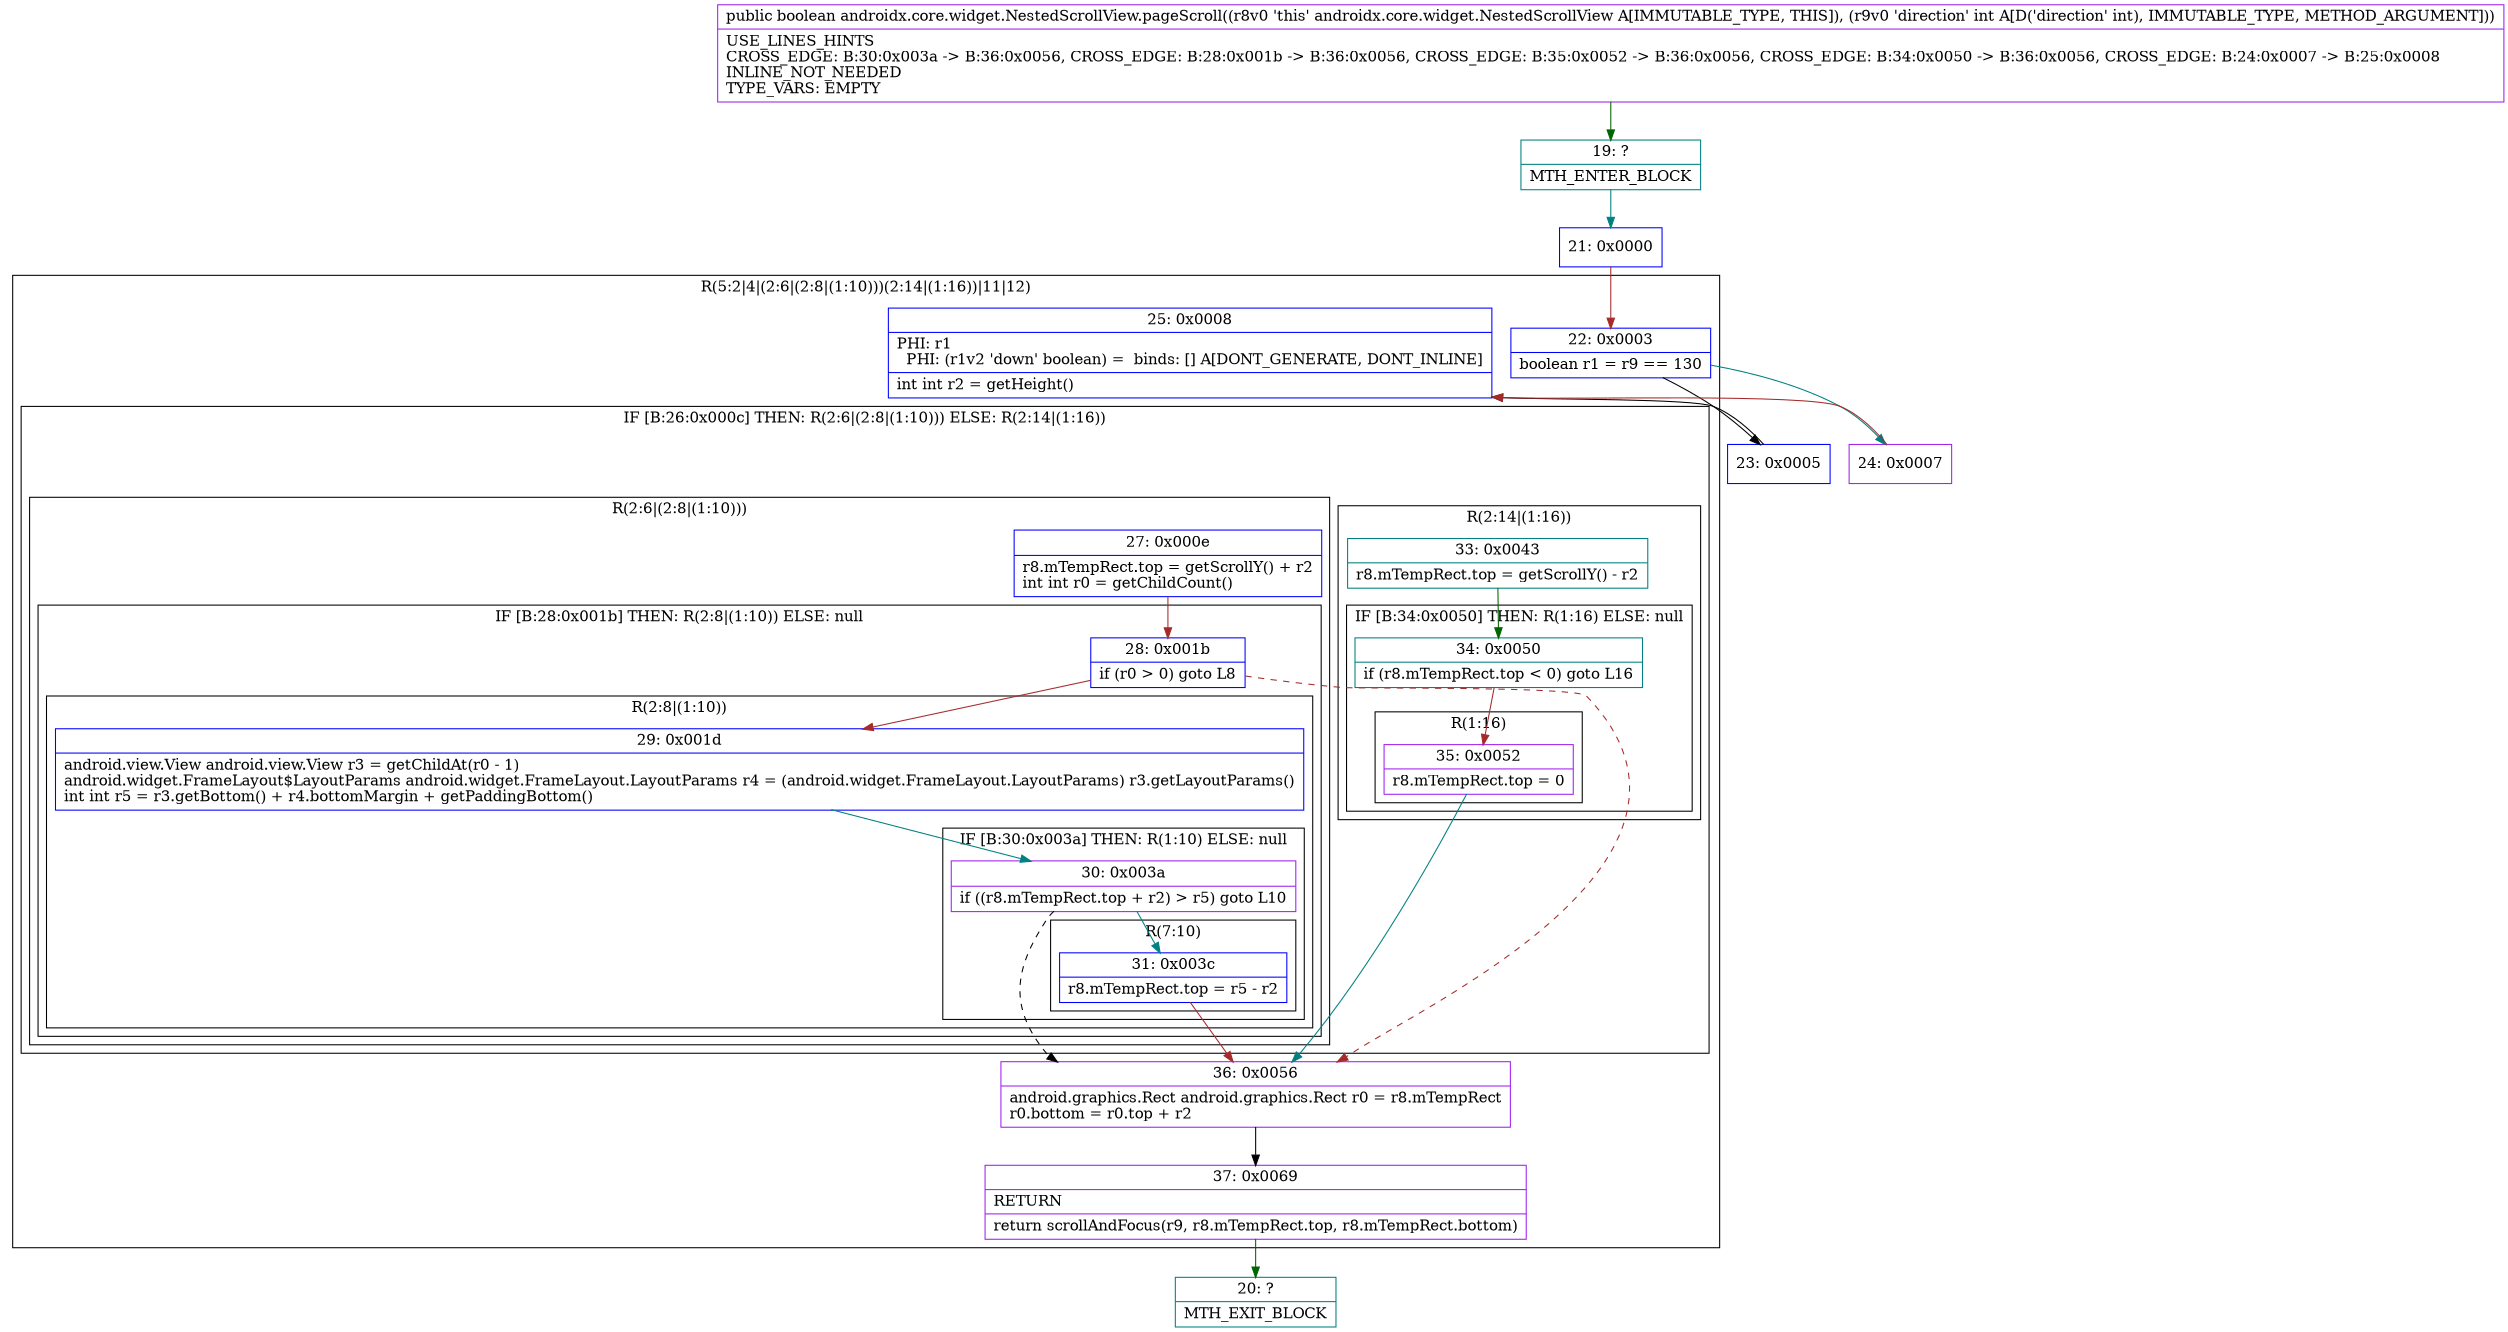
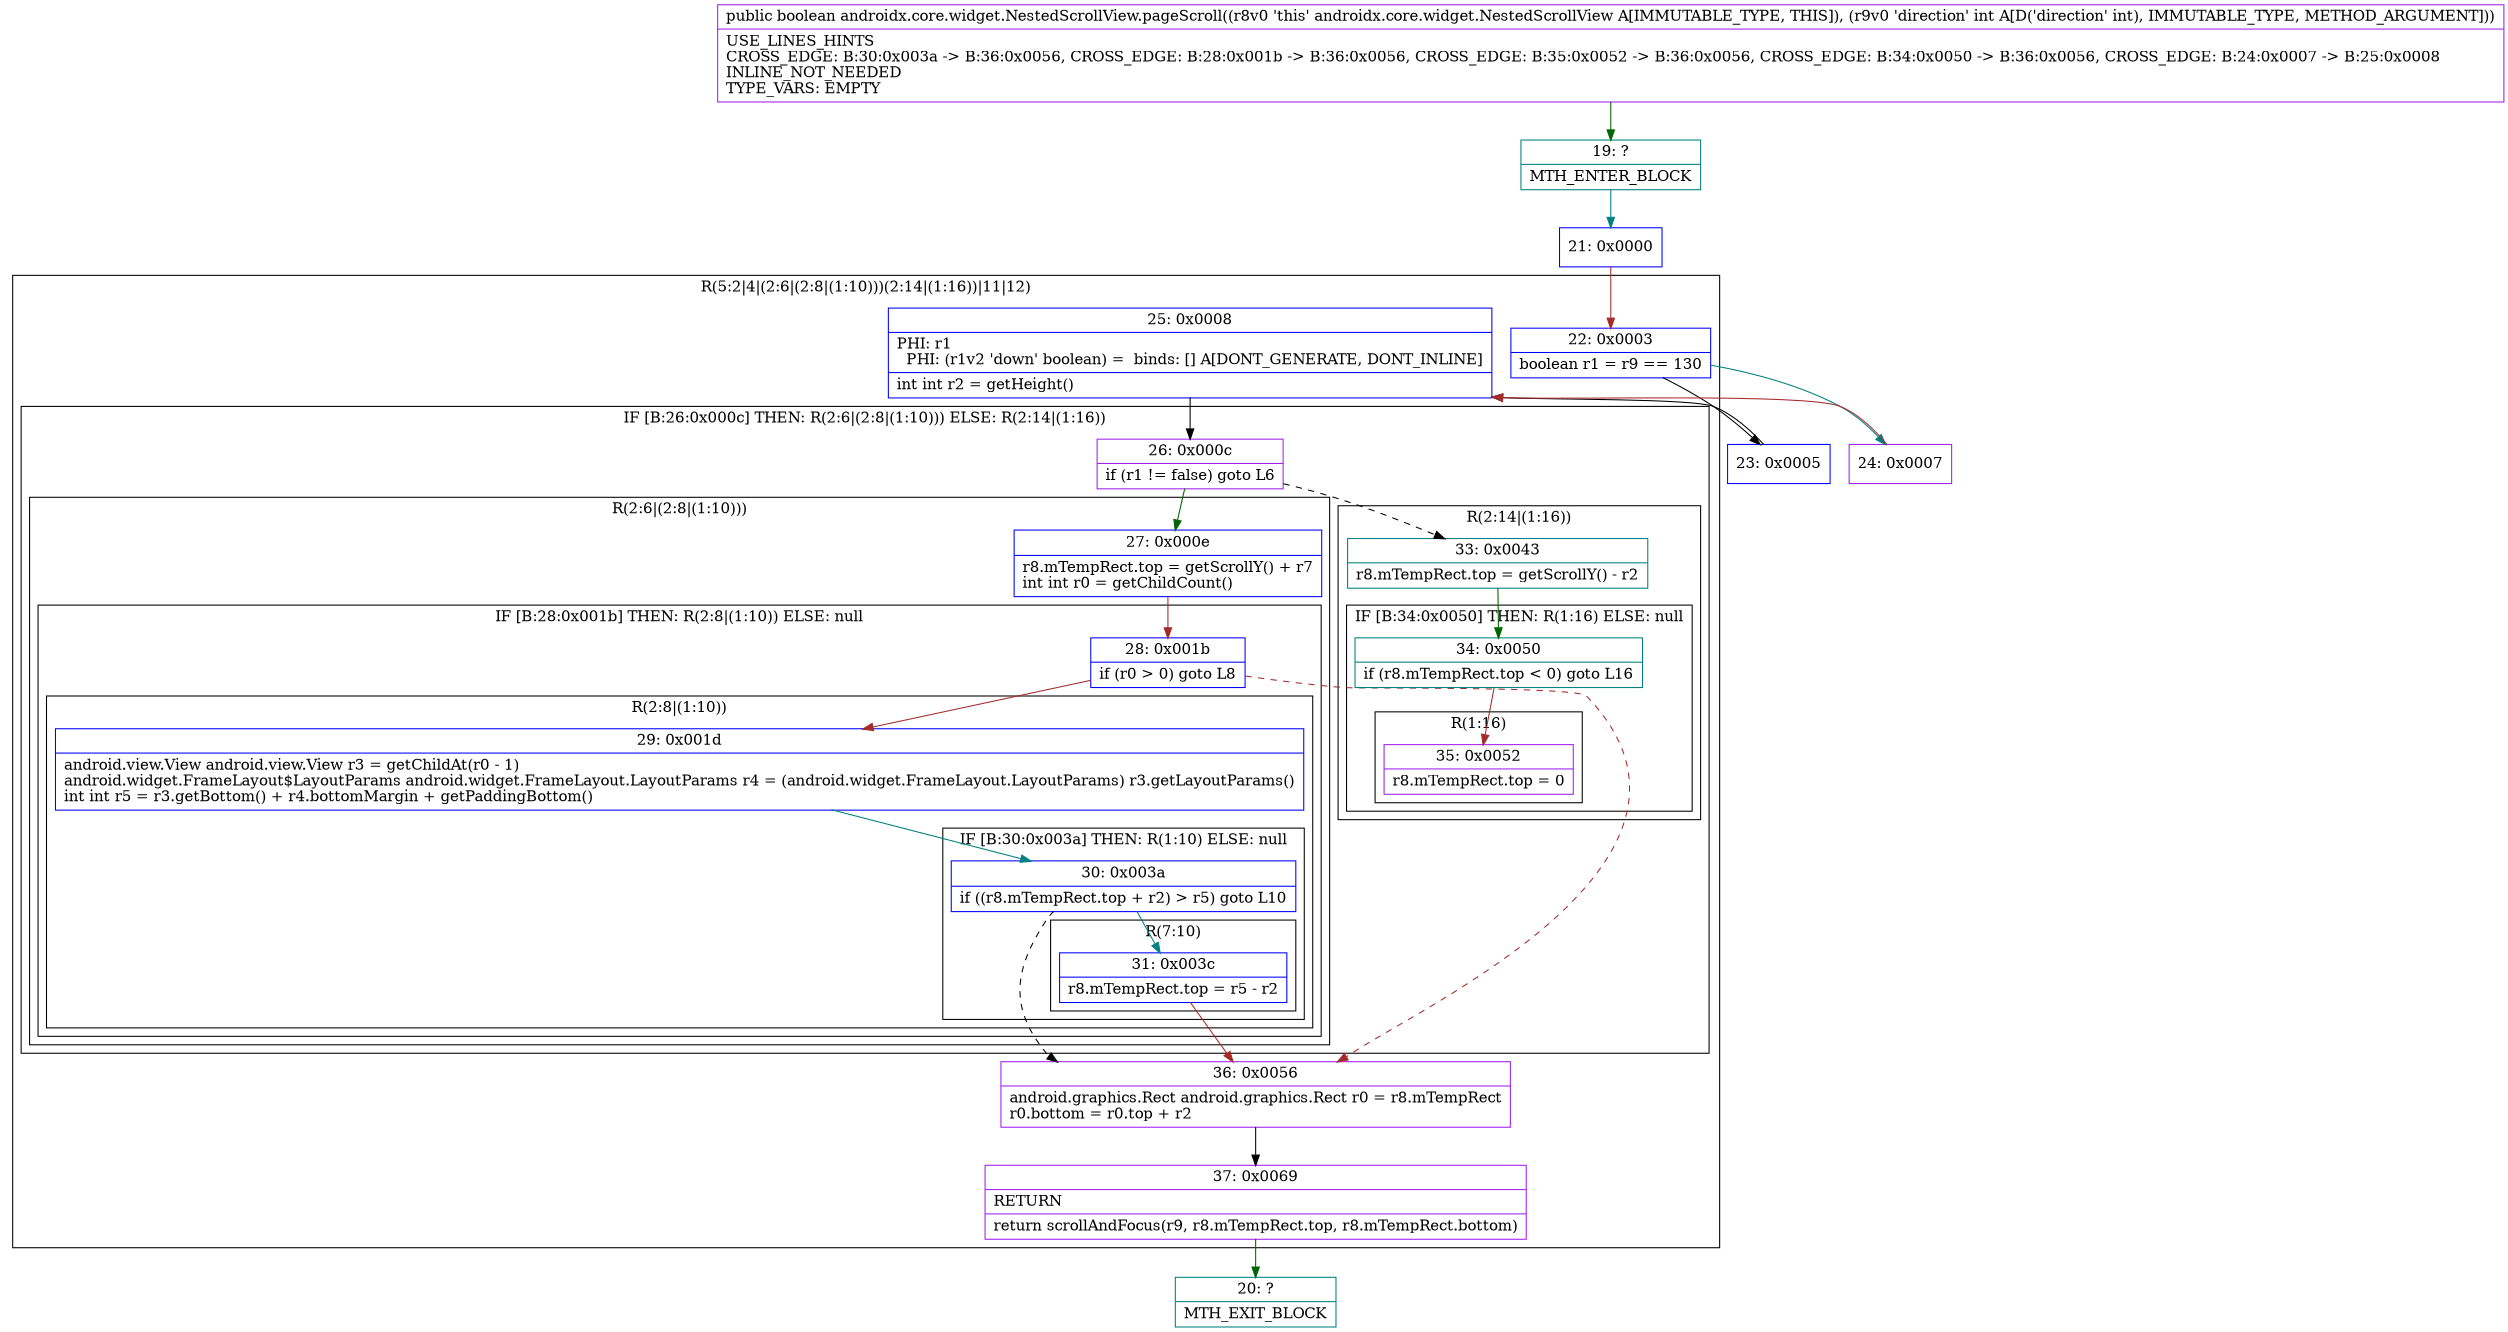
node "26: 0x000c": added
node "27: 0x000e": text "r8.mTempRect.top = getScrollY() + r2" -> "r8.mTempRect.top = getScrollY() + r7"
node "30: 0x003a": color purple -> blue
edge "35: 0x0052" -> "36: 0x0056": removed
